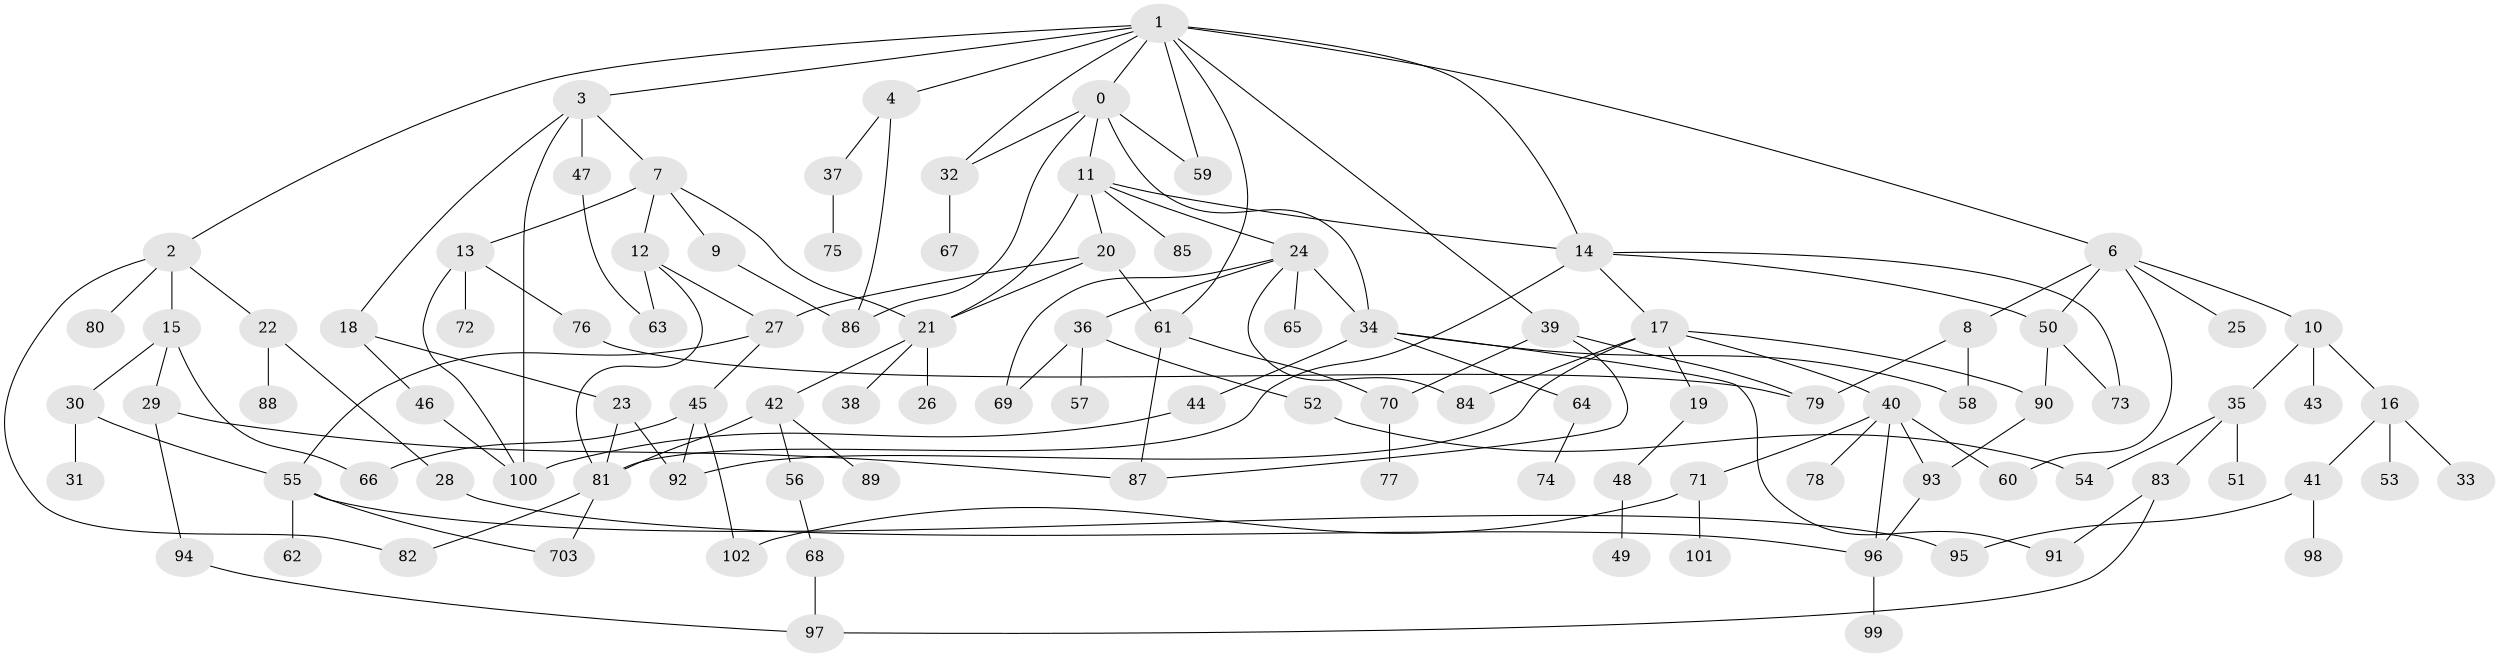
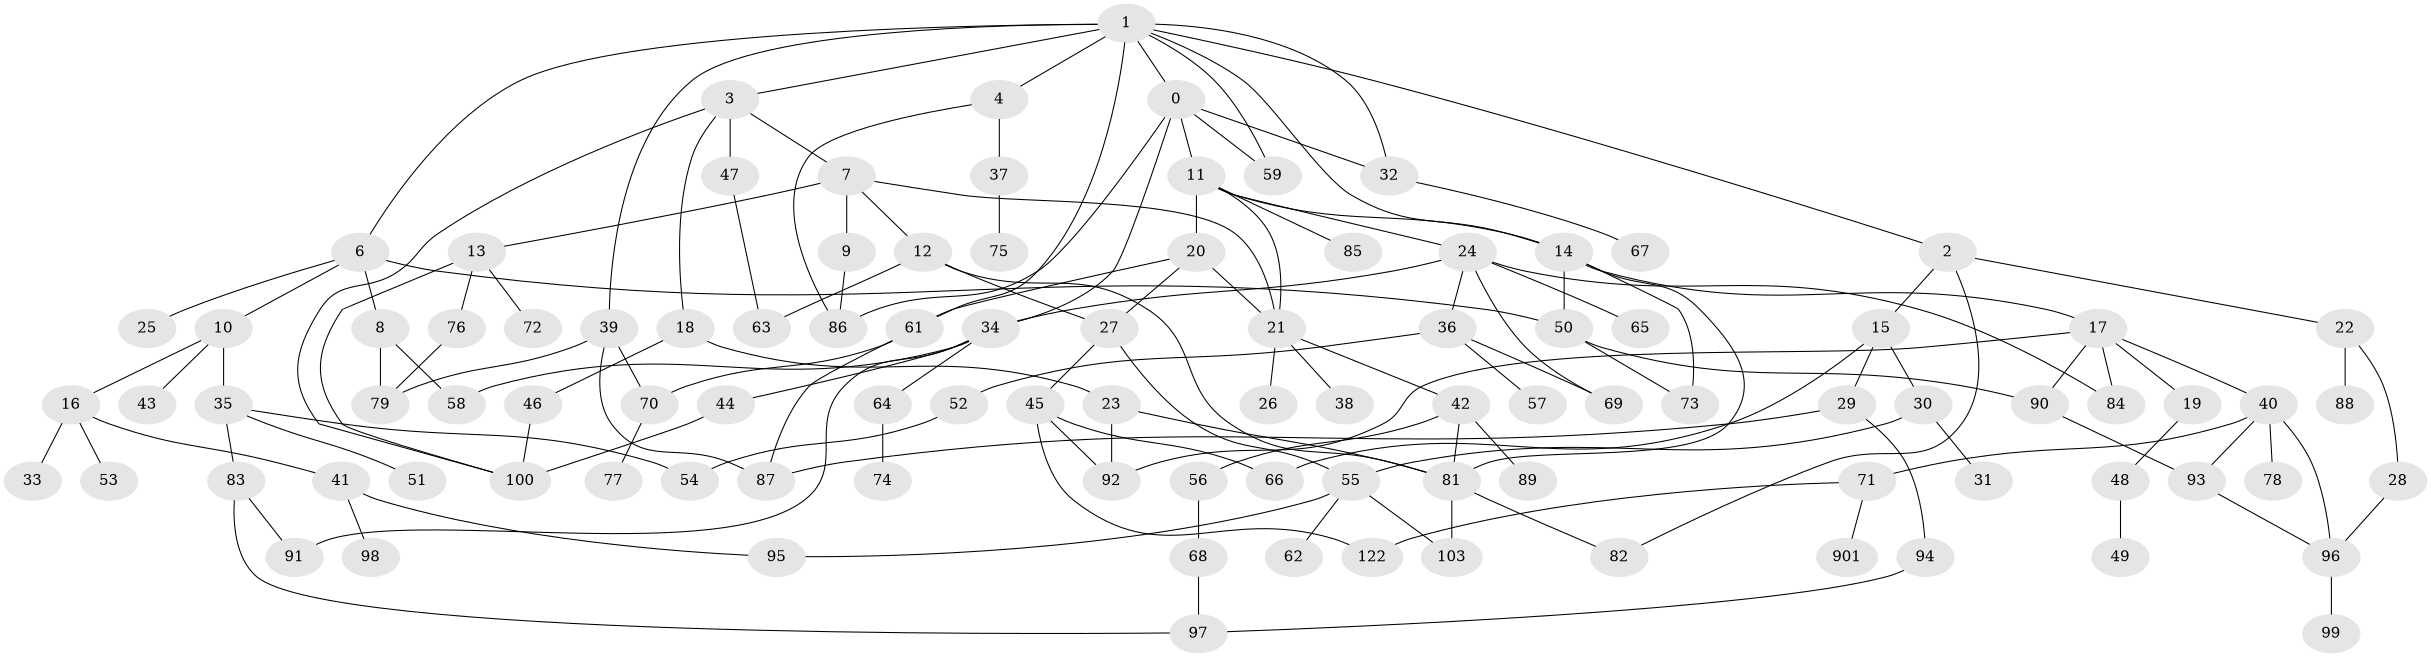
node "80": removed
node "60": removed
node "703": label "703" -> "103"
node "102": label "102" -> "122"
node "101": label "101" -> "901"
